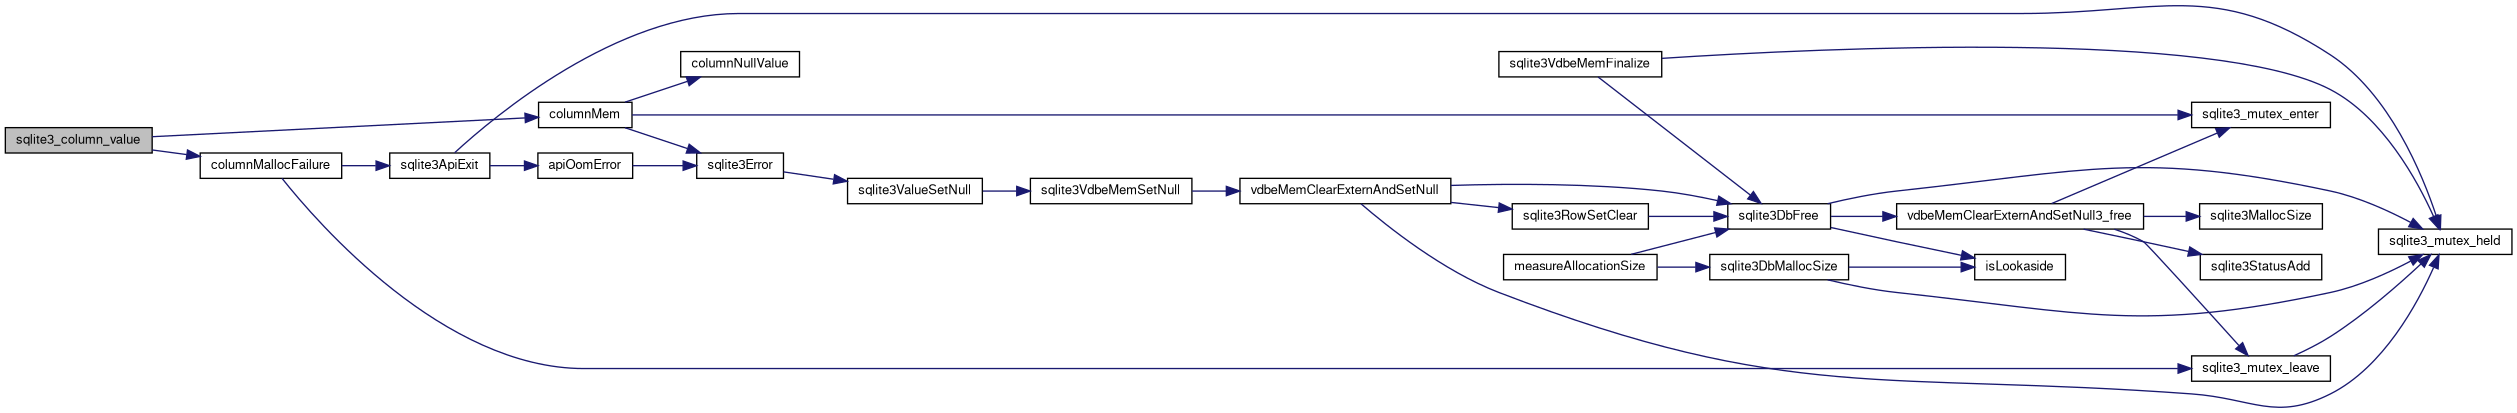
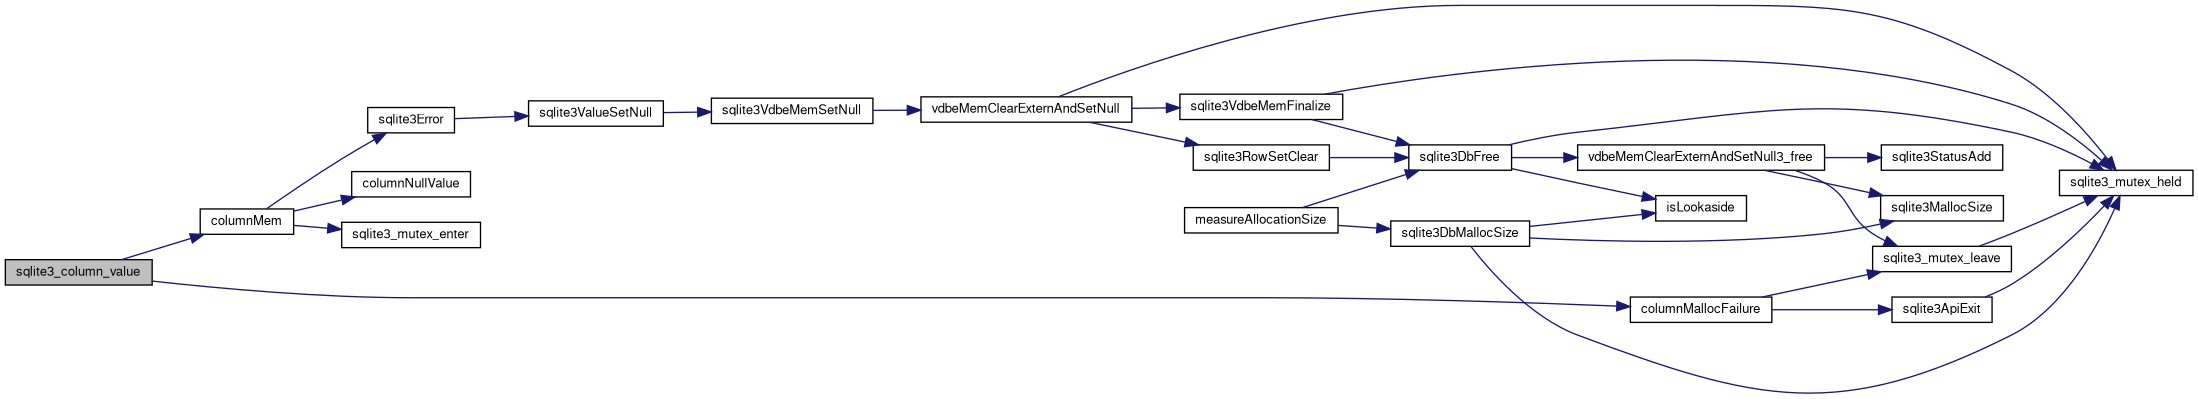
node "apiOomError": removed
edge "vdbeMemClearExternAndSetNull3_free" -> "sqlite3_mutex_enter": removed
edge "vdbeMemClearExternAndSetNull" -> "sqlite3DbFree": now "vdbeMemClearExternAndSetNull" -> "sqlite3VdbeMemFinalize"
edge "sqlite3DbMallocSize" -> "sqlite3MallocSize": added
